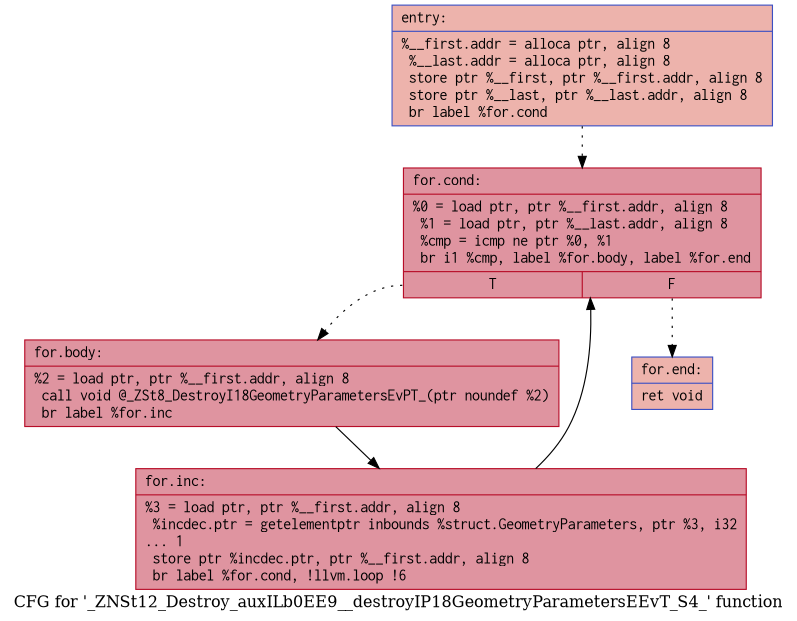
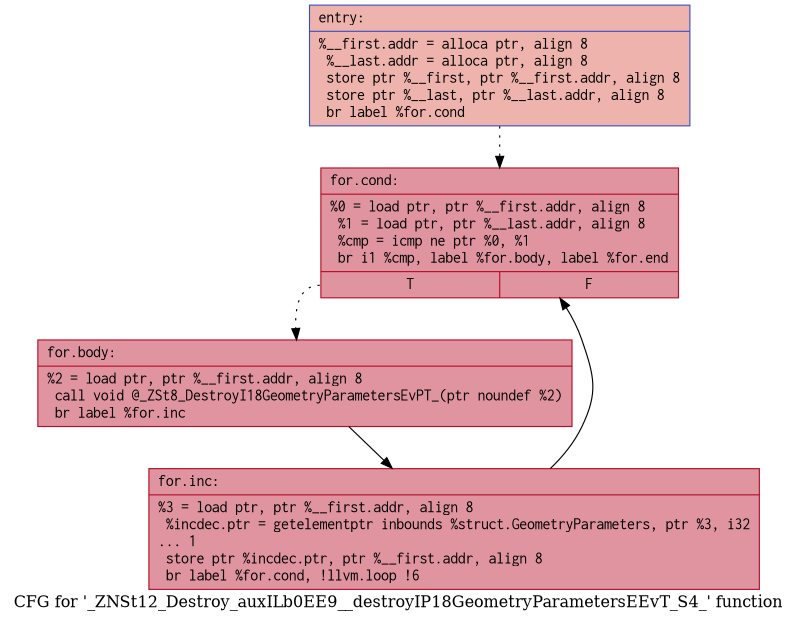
node "for.end:": removed
